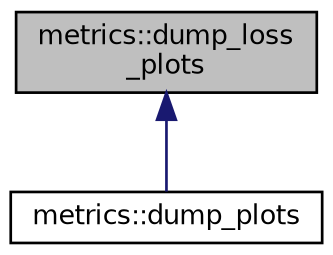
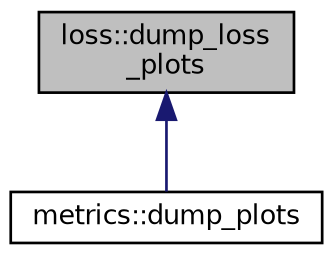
node "metrics::dump_loss _plots": label "metrics::dump_loss _plots" -> "loss::dump_loss _plots"
